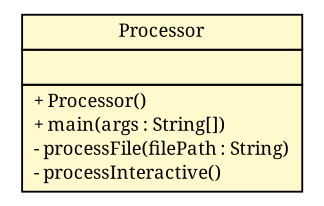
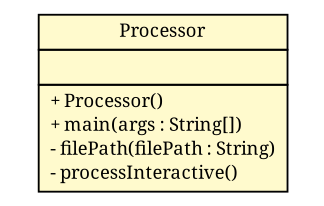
node "Processor": text "- processFile(filePath : String)" -> "- filePath(filePath : String)"
